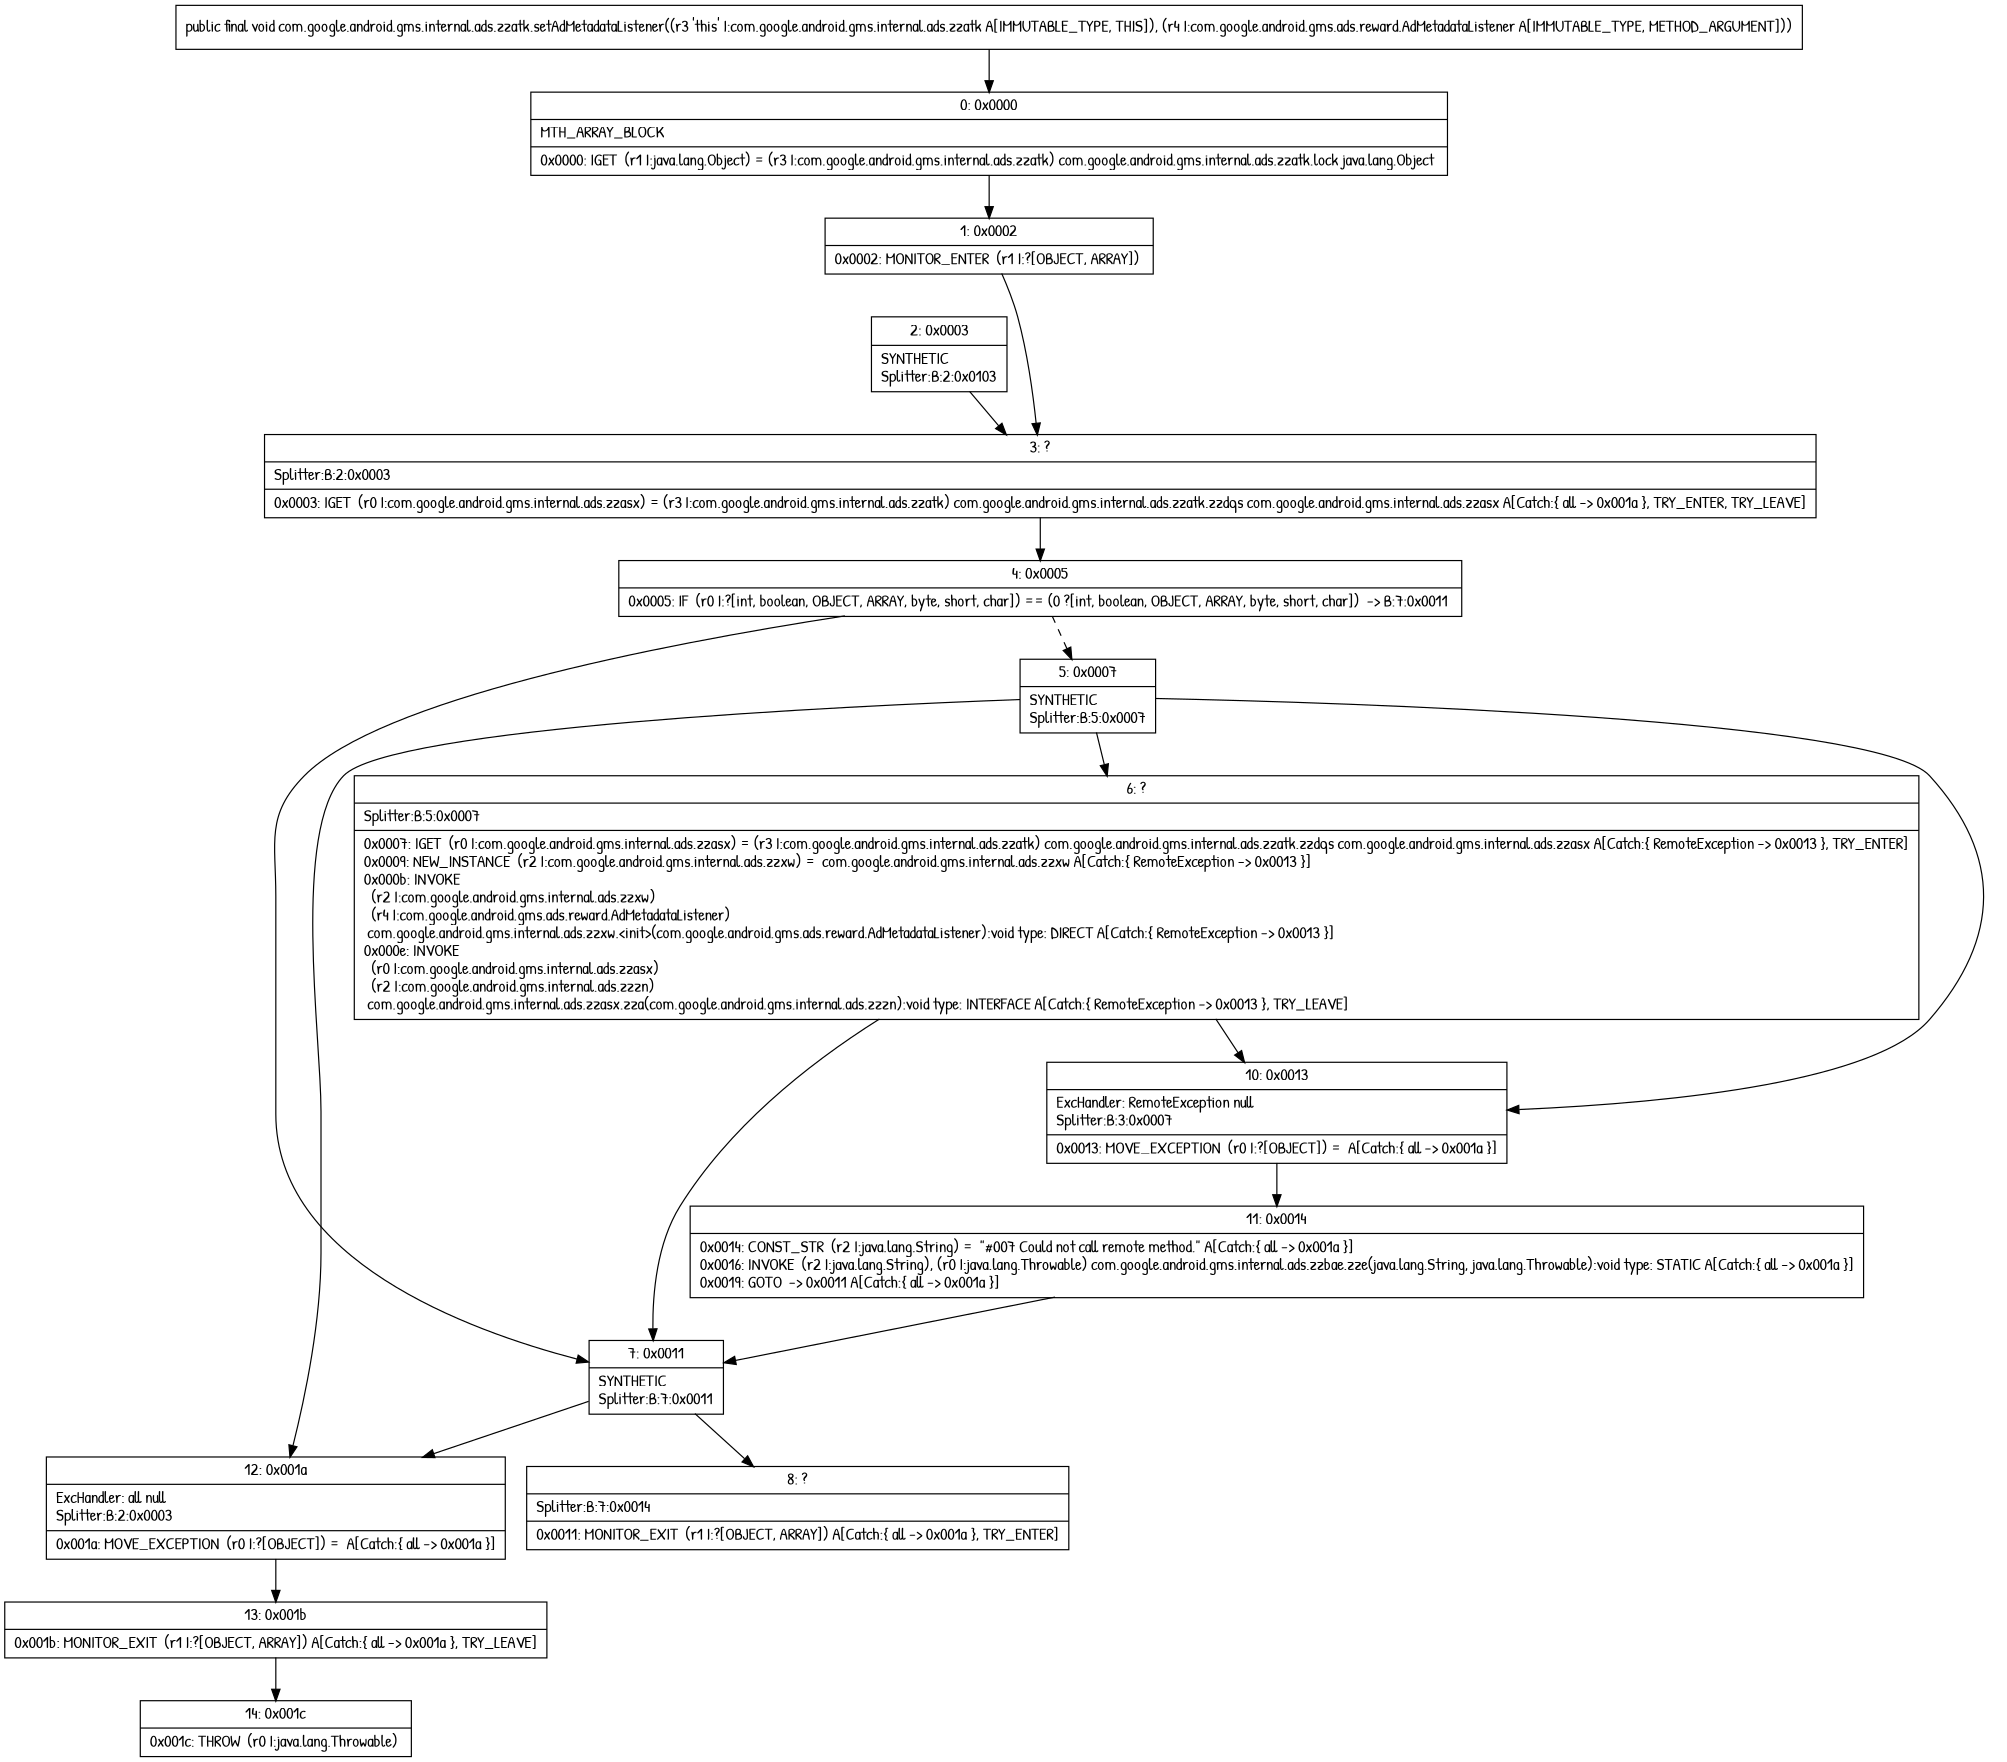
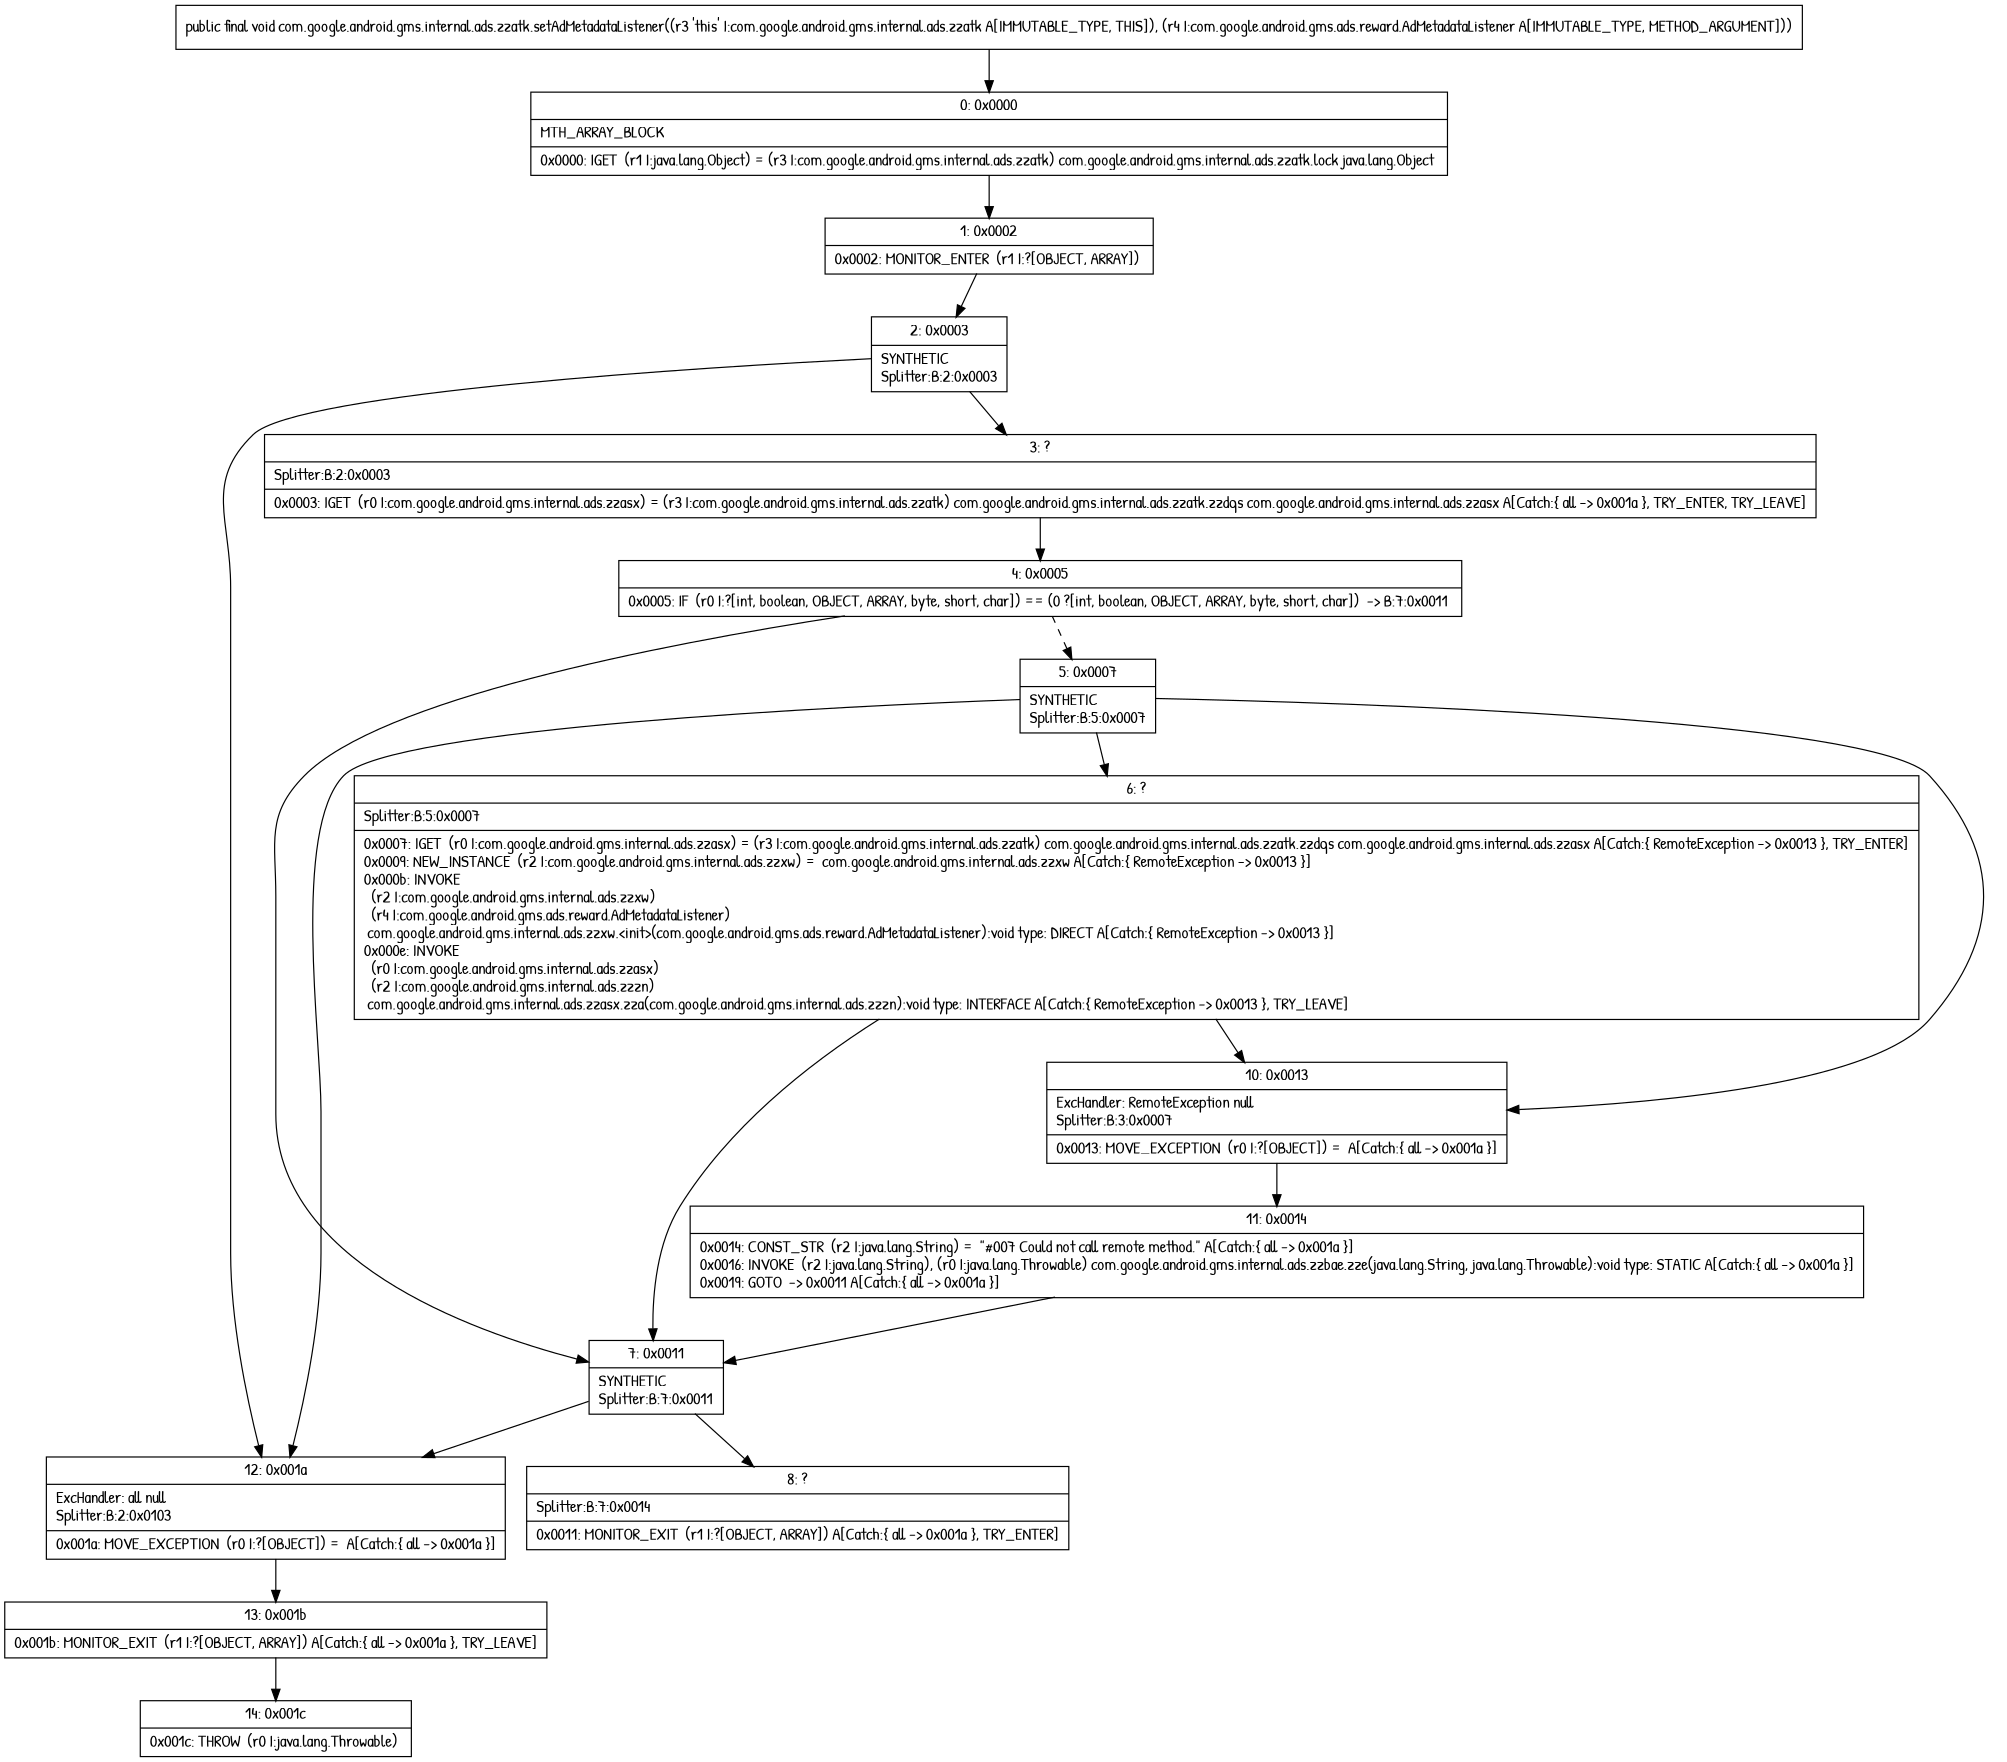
edge "1: 0x0002" -> "3: ?": now "1: 0x0002" -> "2: 0x0003"
node "2: 0x0003": text "Splitter:B:2:0x0103" -> "Splitter:B:2:0x0003"
edge "2: 0x0003" -> "12: 0x001a": added
node "12: 0x001a": text "Splitter:B:2:0x0003" -> "Splitter:B:2:0x0103"
